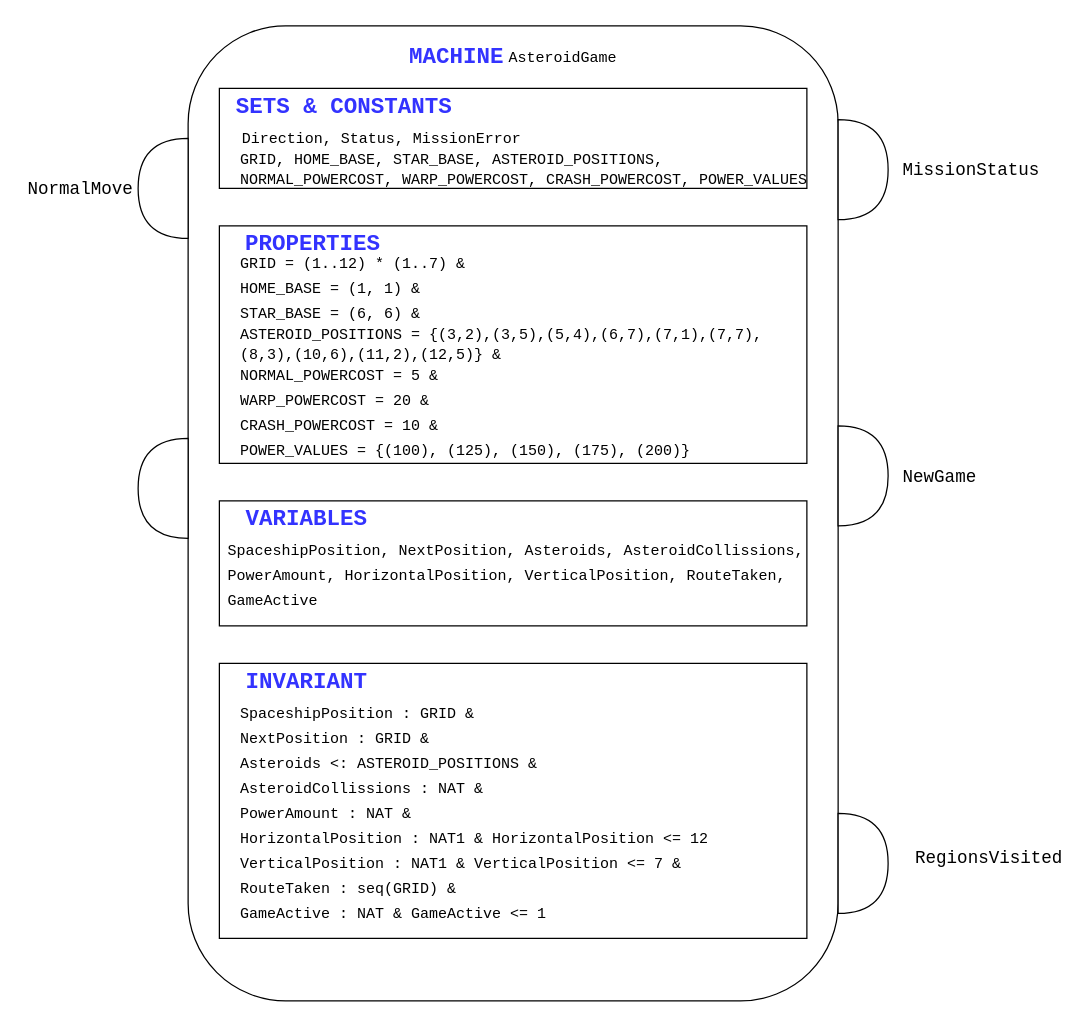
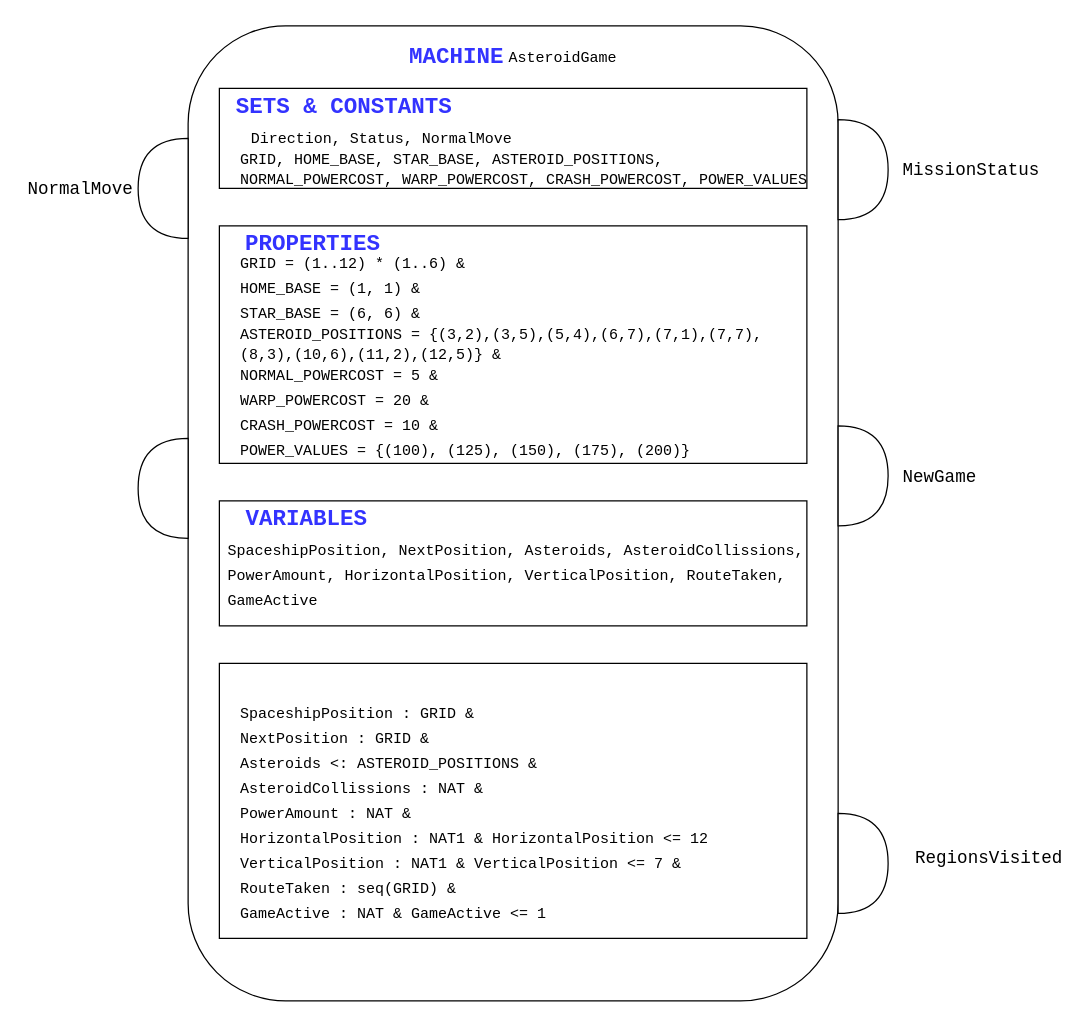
node "Direction, Status, MissionError": label "Direction, Status, MissionError" -> "Direction, Status, NormalMove"
node "GRID = (1..12) * (1..7) &": label "GRID = (1..12) * (1..7) &" -> "GRID = (1..12) * (1..6) &"
node "INVARIANT": removed
